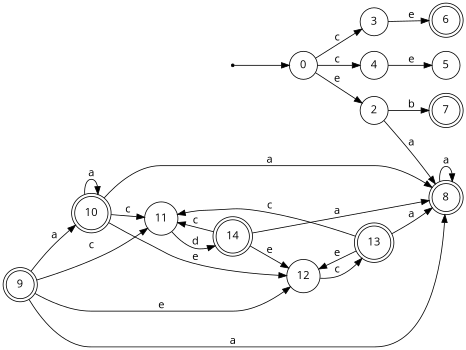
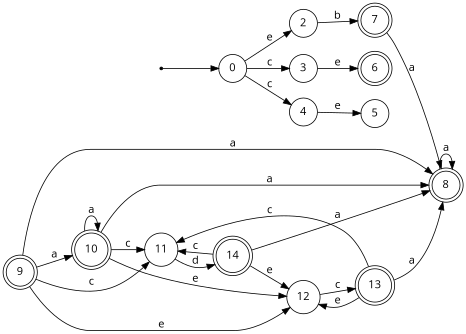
edge "2" -> "8": now "7" -> "8"
